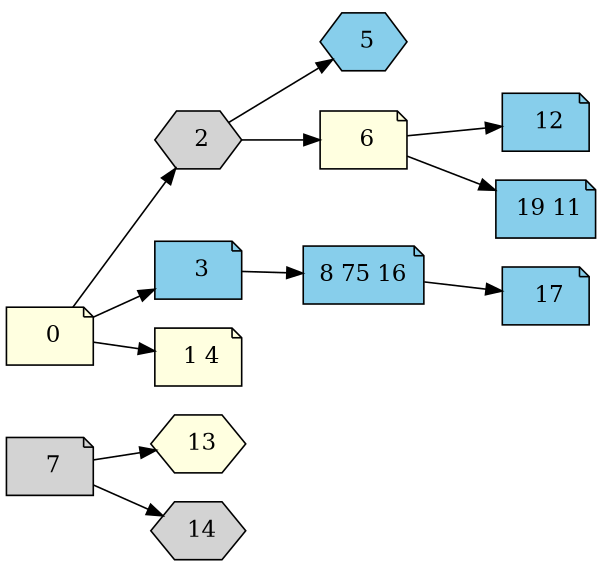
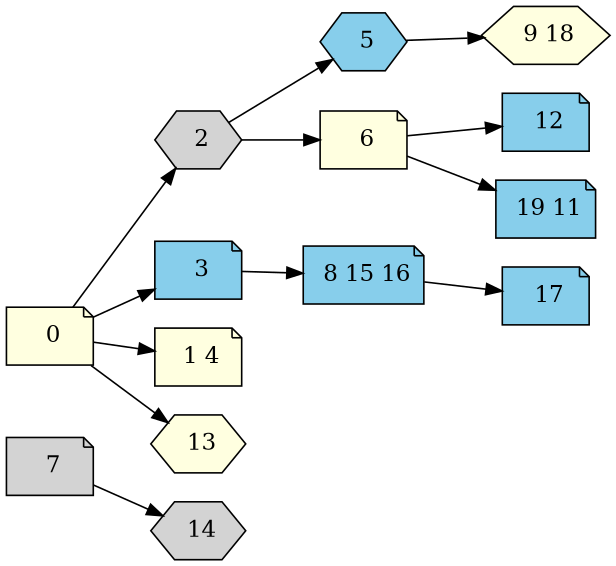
node "9 18": added
node "8 75 16": label "8 75 16" -> "8 15 16"
edge "7" -> "13": now "0" -> "13"
